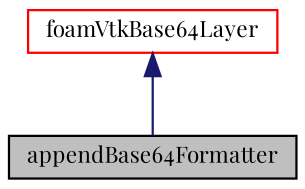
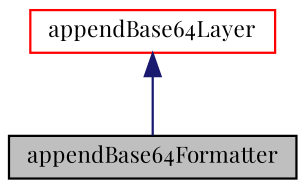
node "foamVtkBase64Layer": label "foamVtkBase64Layer" -> "appendBase64Layer"
